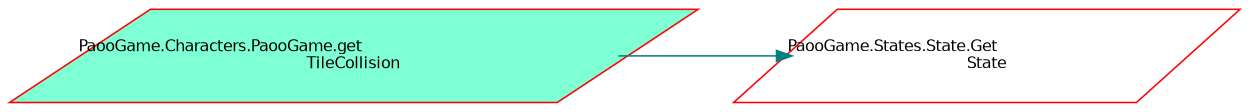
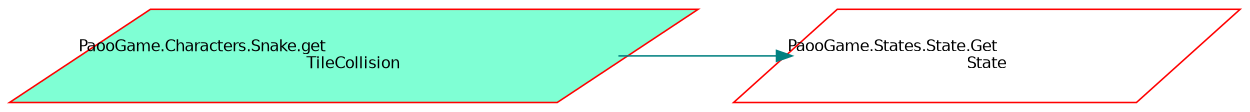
node "PaooGame.Characters.PaooGame.get TileCollision": label "PaooGame.Characters.PaooGame.get TileCollision" -> "PaooGame.Characters.Snake.get TileCollision"
